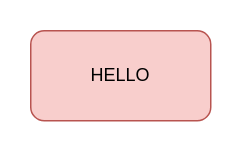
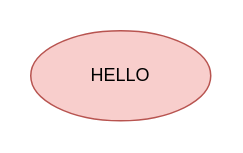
node "HELLO": shape rounded rectangle -> ellipse
